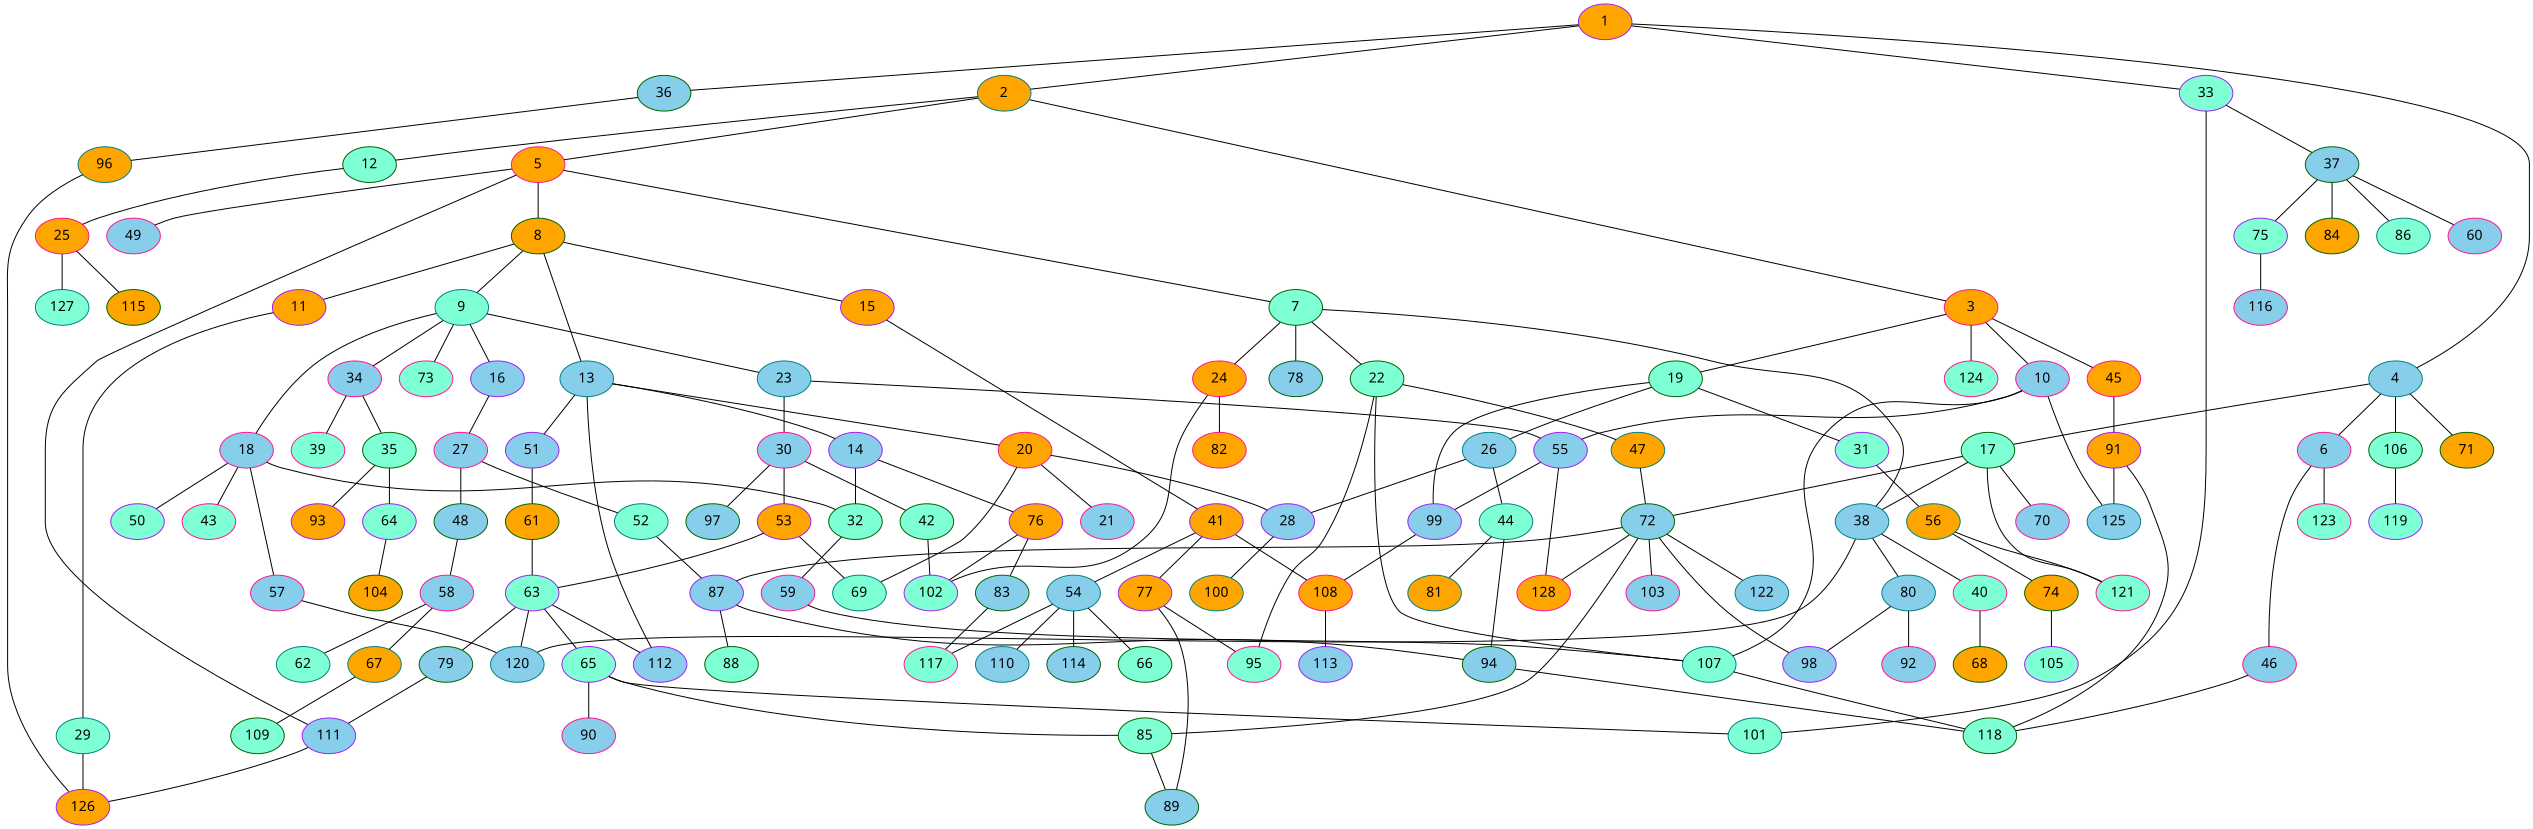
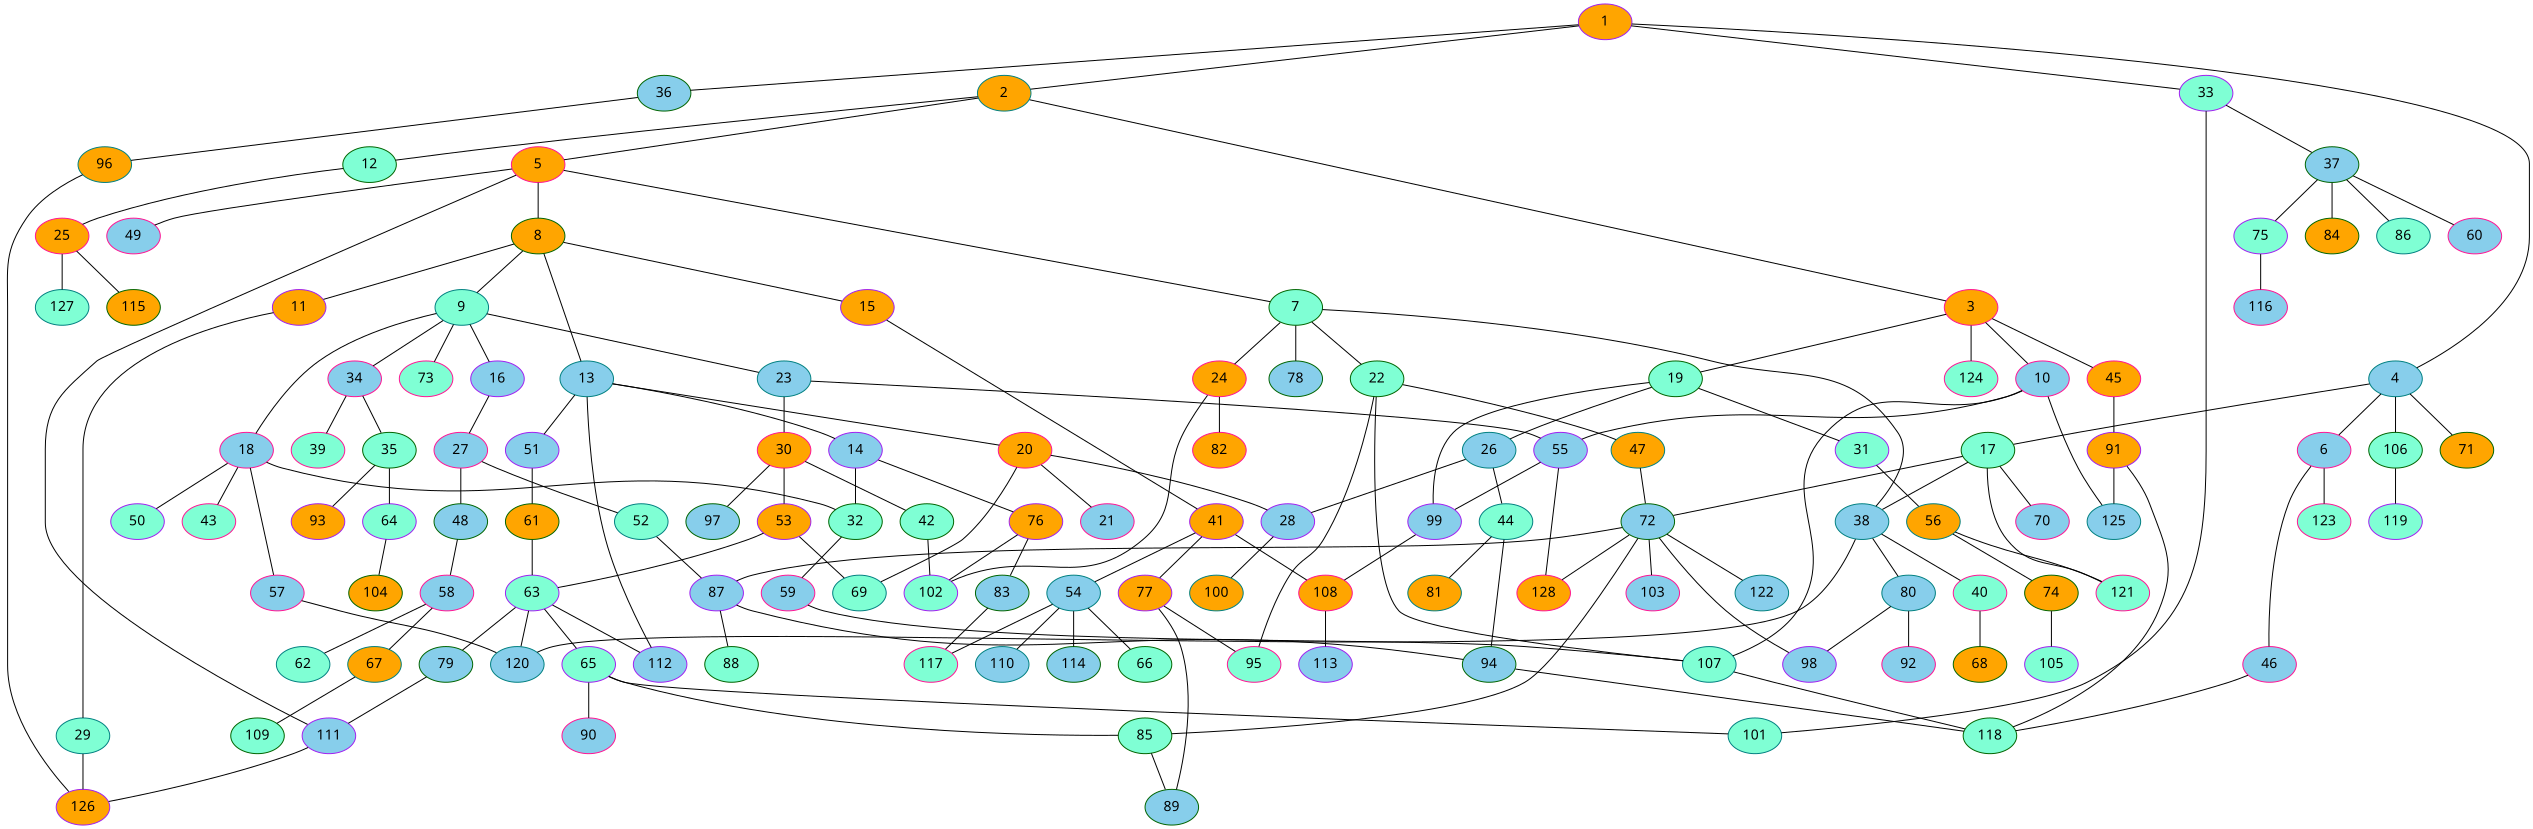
node "30": fillcolor skyblue -> orange
